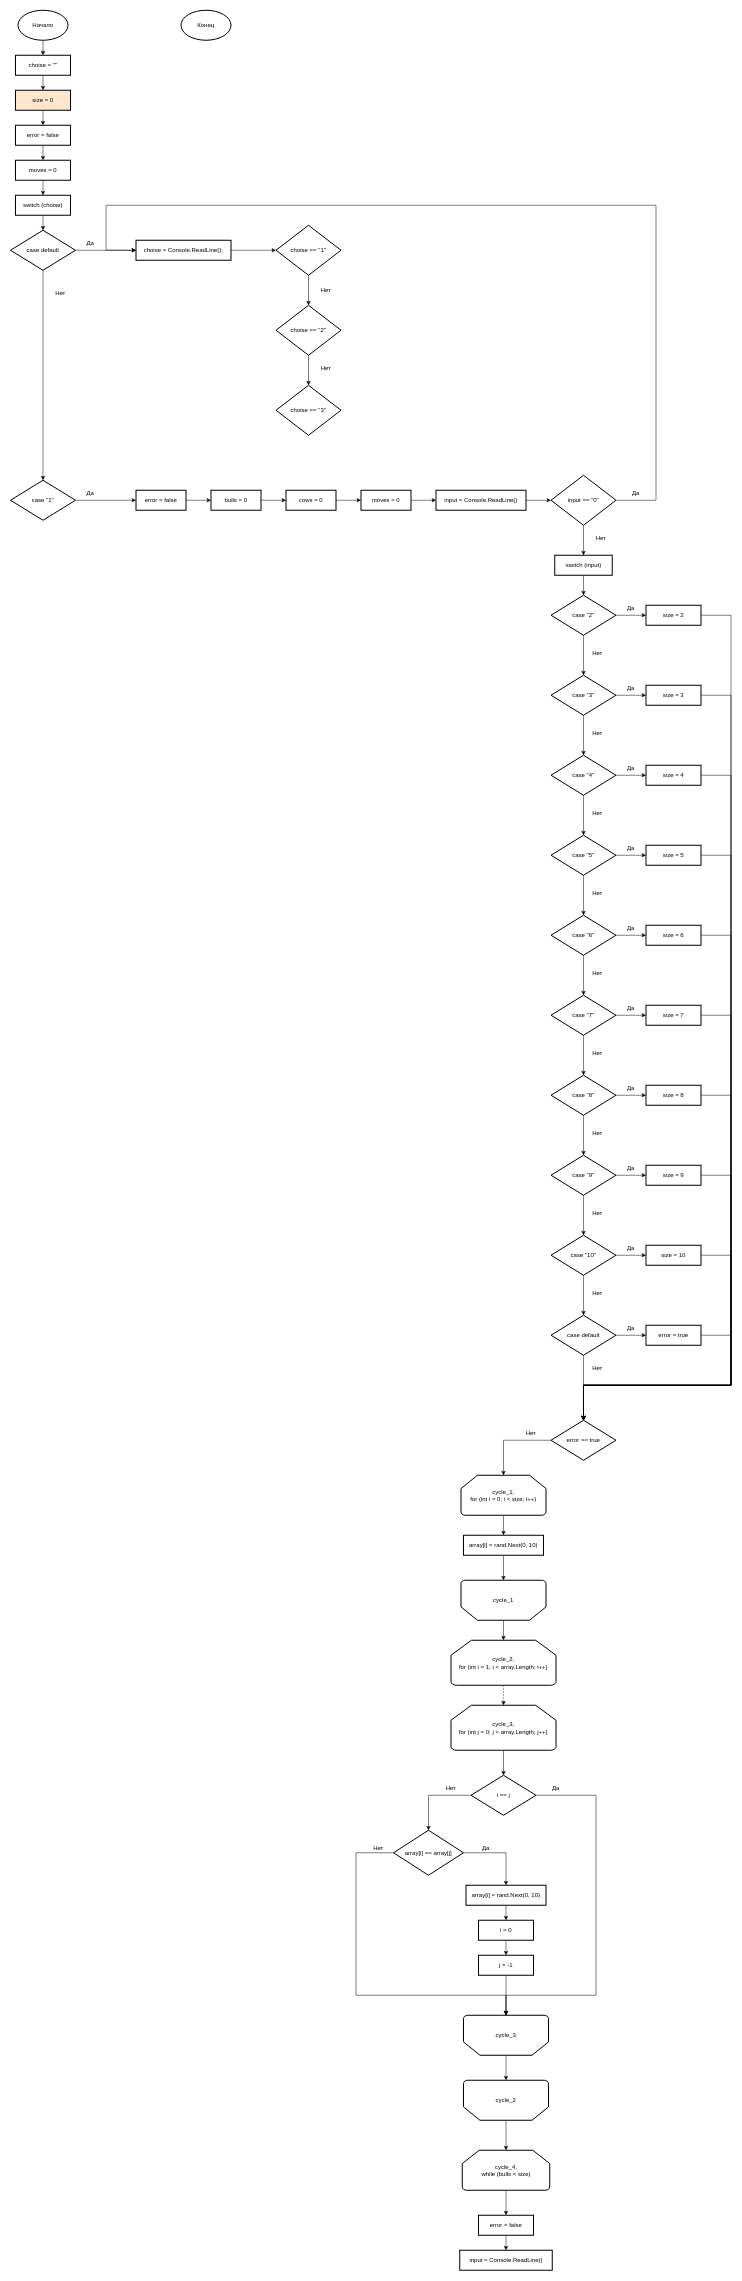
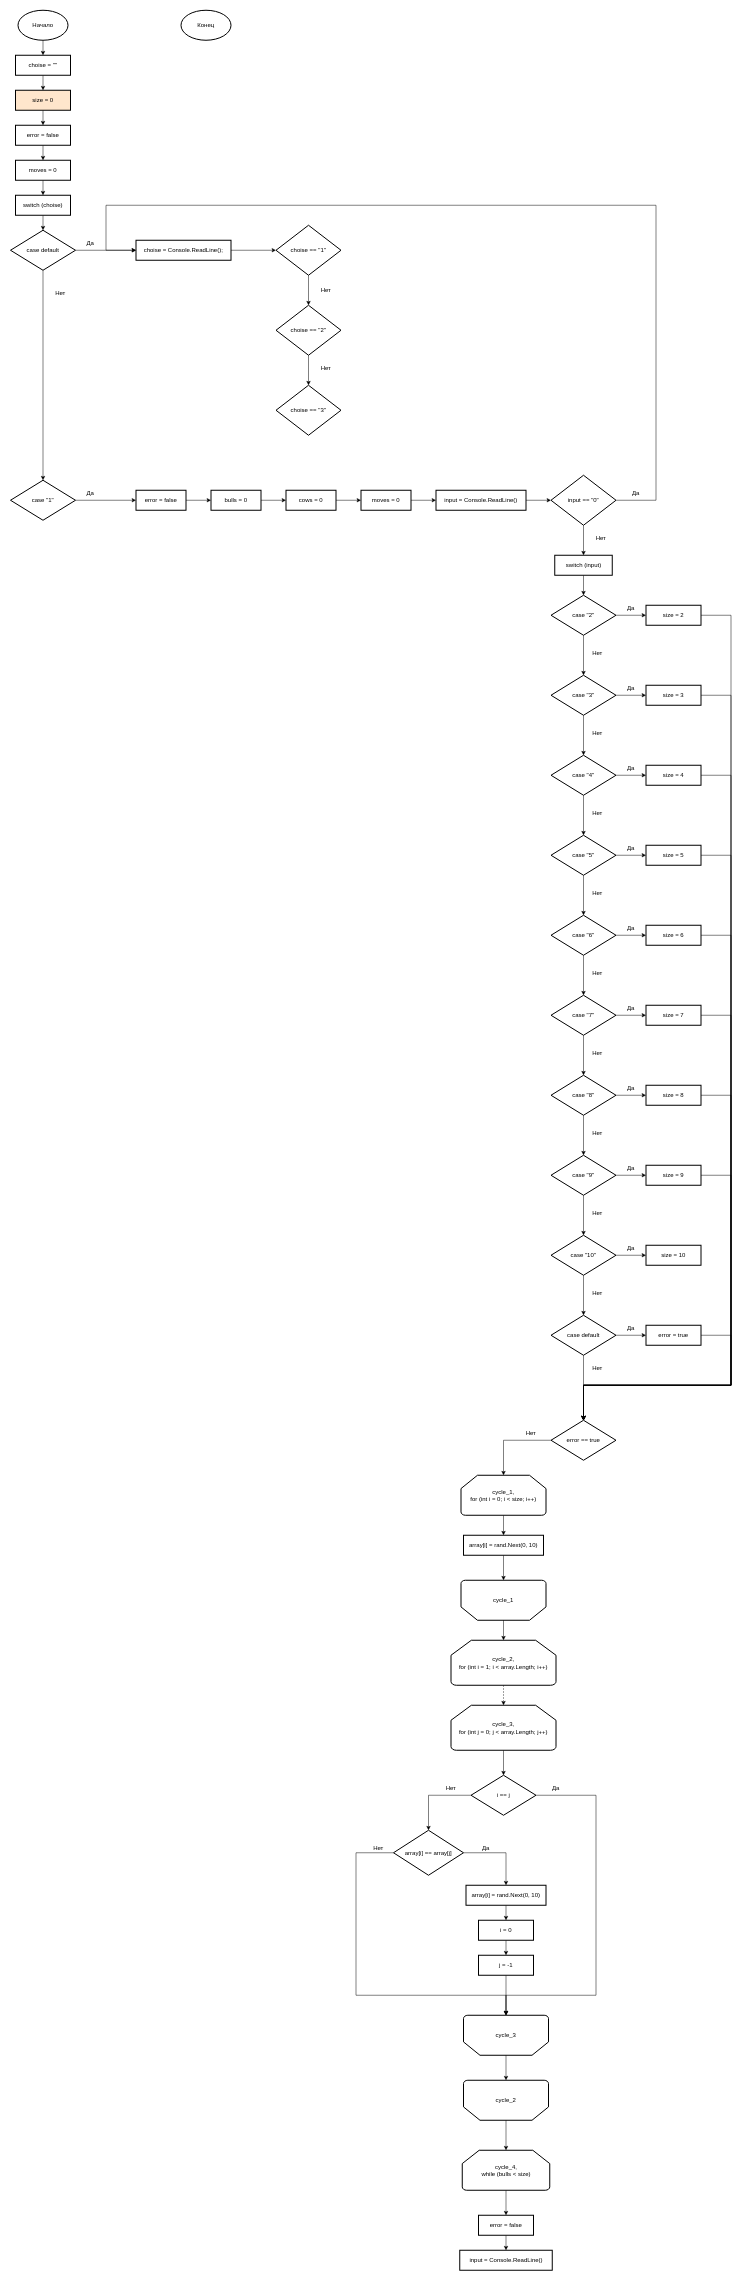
edge "size = 10" -> "error == true": removed
